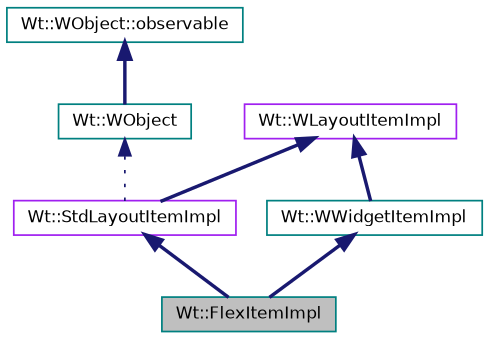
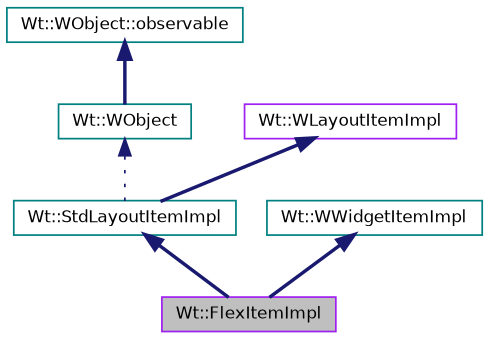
edge "Wt::WWidgetItemImpl" -> "Wt::WLayoutItemImpl": removed
node "Wt::StdLayoutItemImpl": color purple -> teal
node "Wt::FlexItemImpl": color teal -> purple
